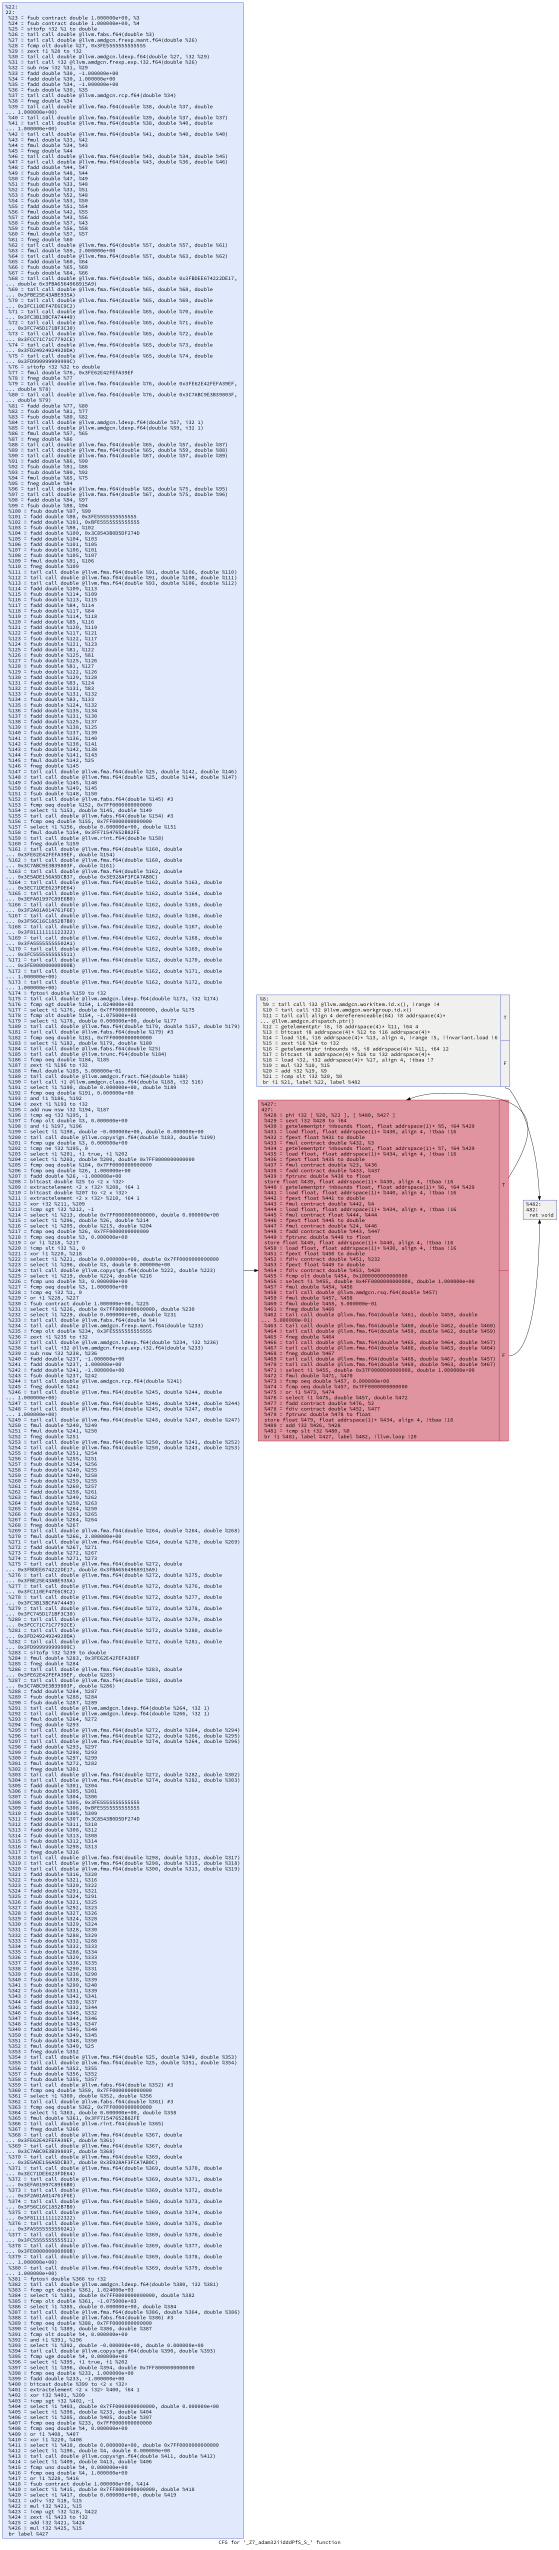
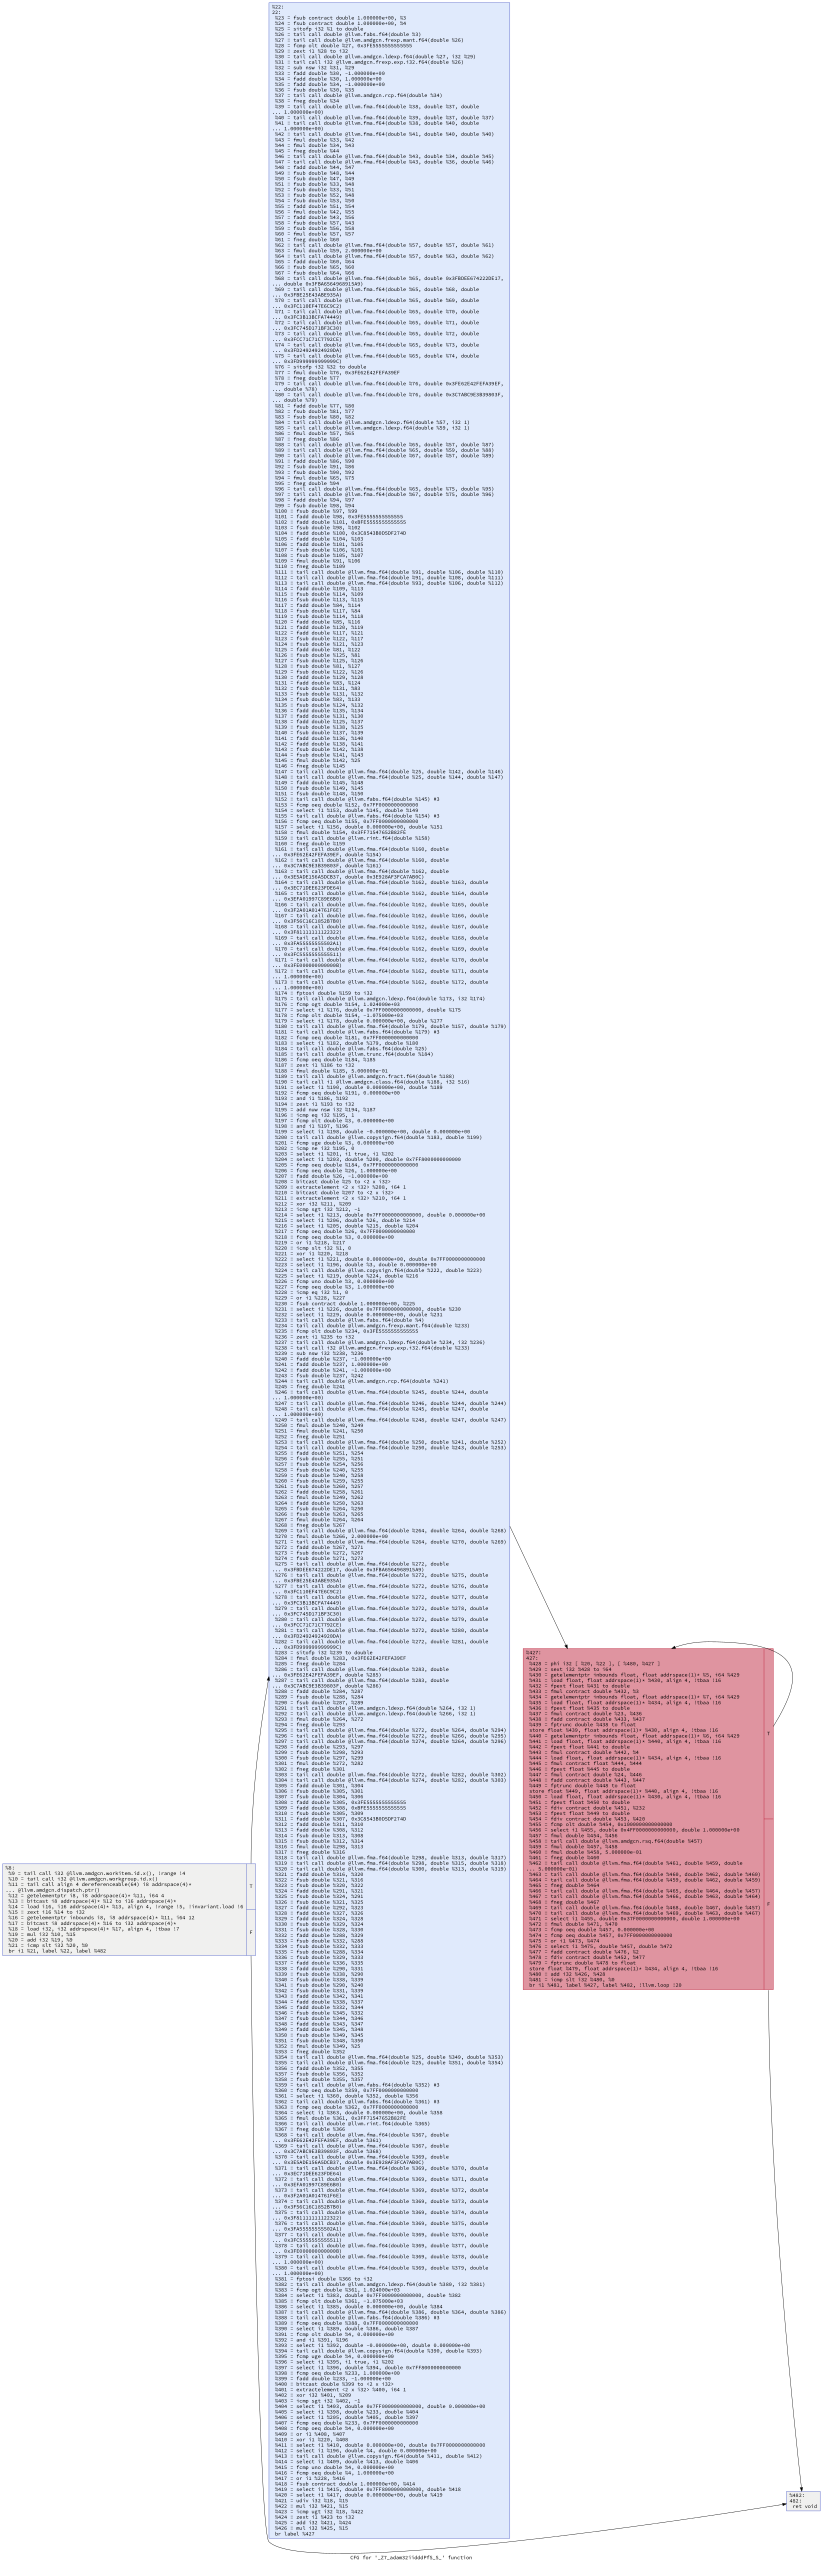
edge "%8:" -> "%22:": added
